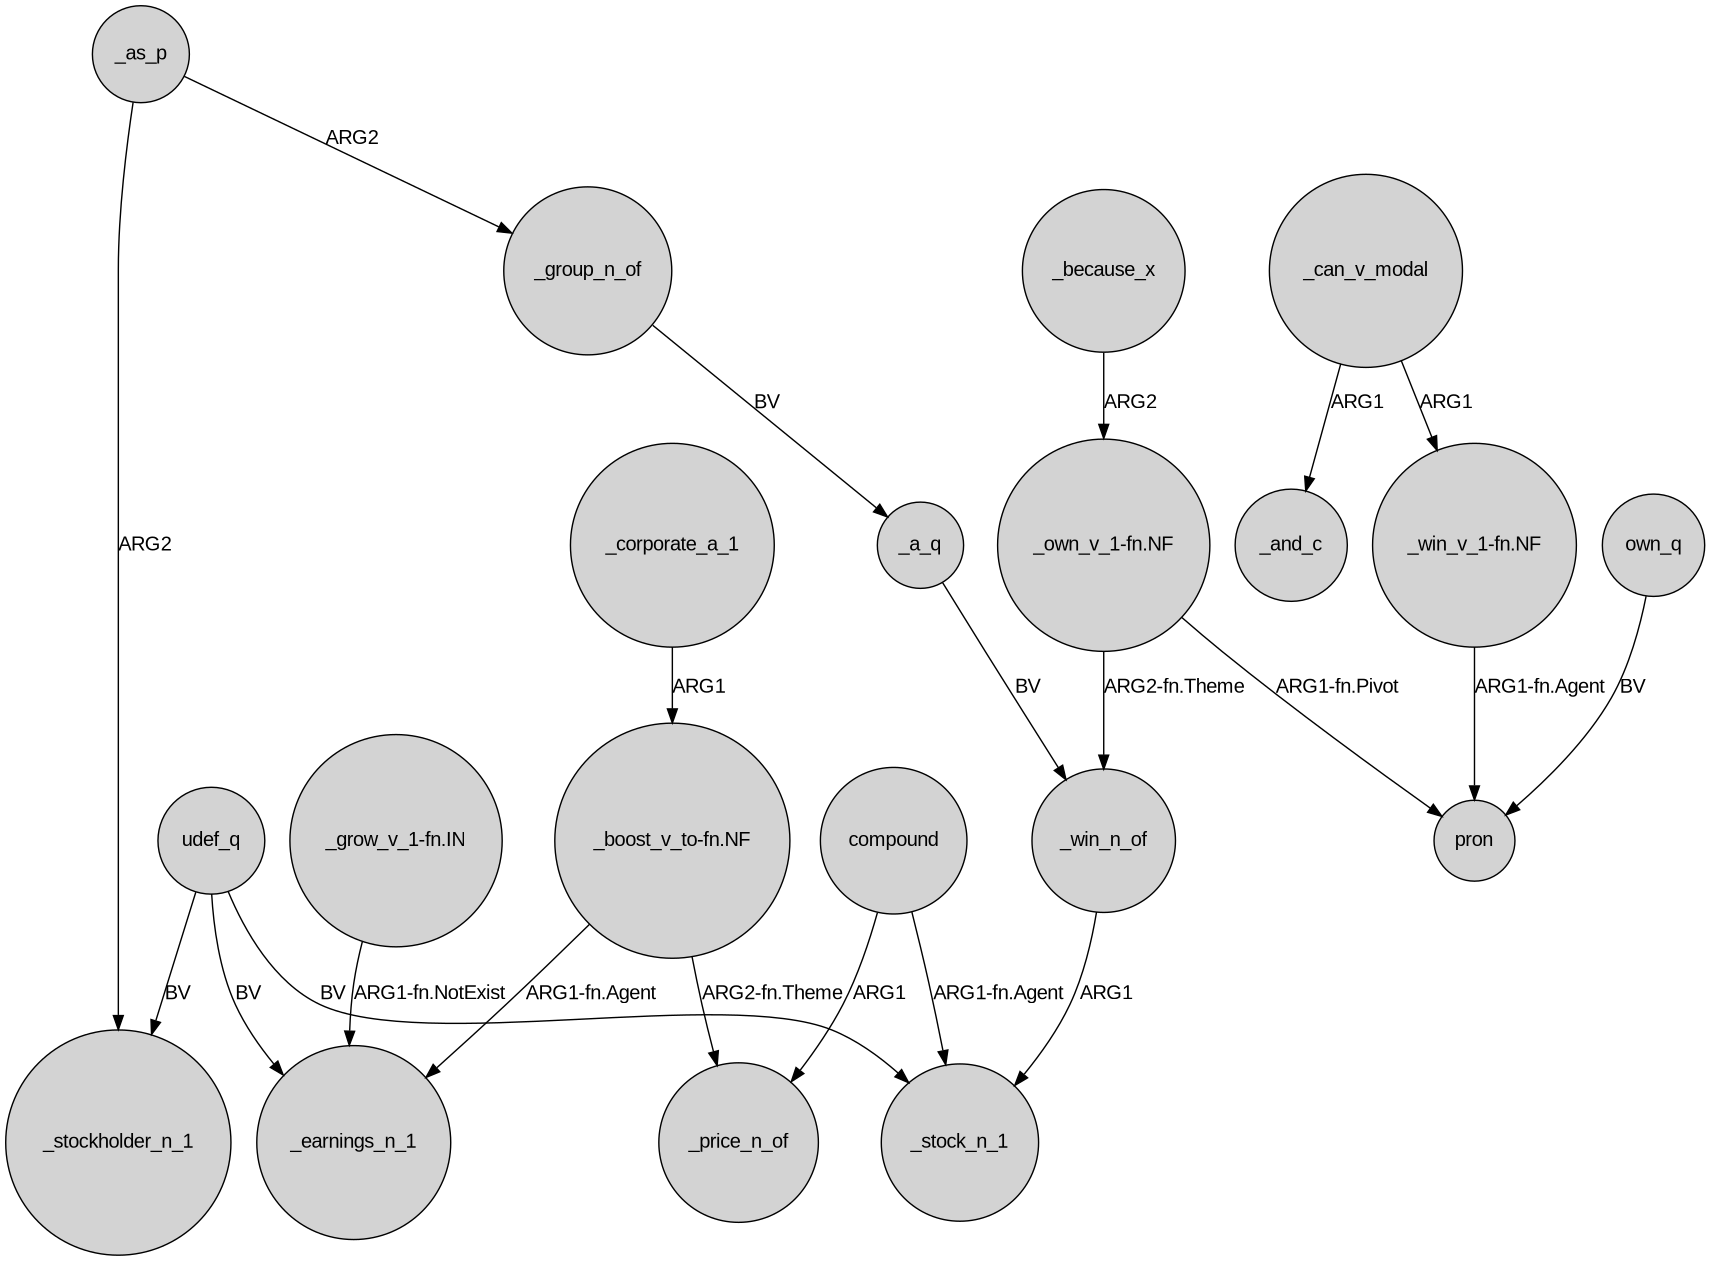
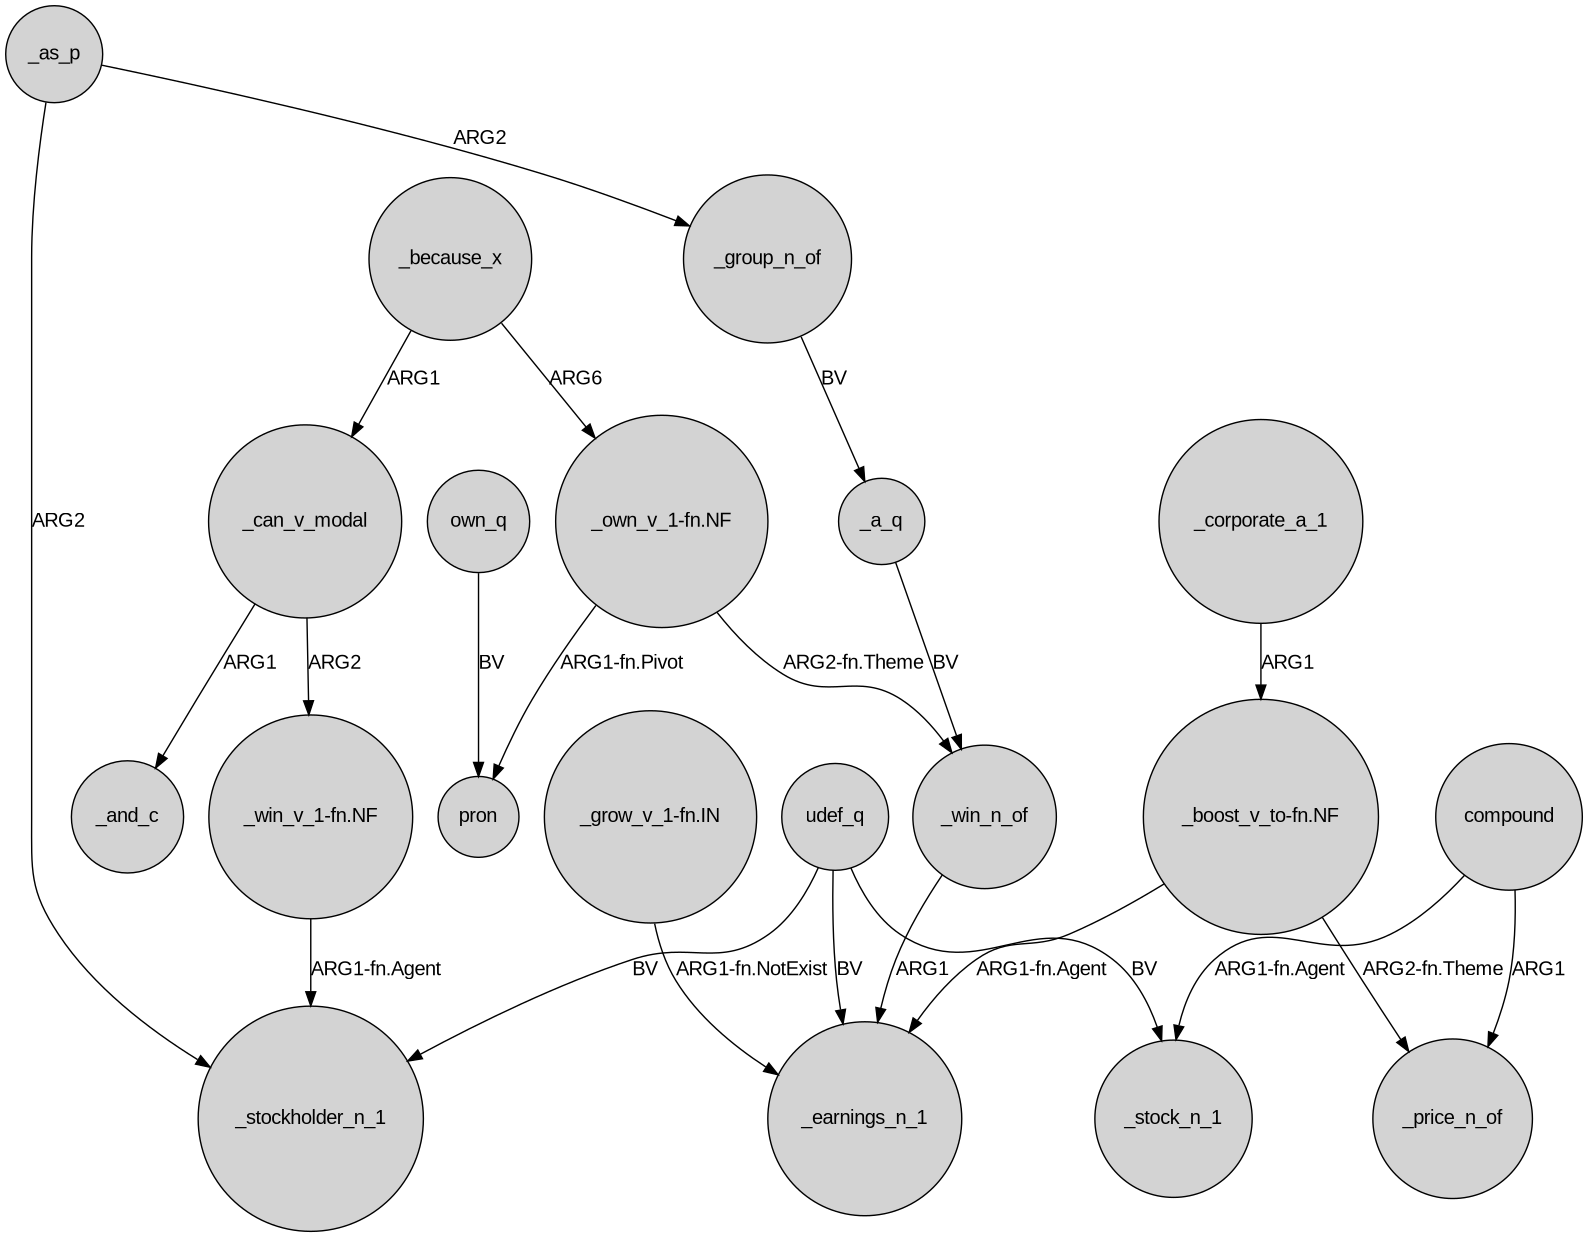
edge "_because_x" -> "_can_v_modal": added, label "ARG1"
edge "_because_x" -> "_own_v_1-fn.NF": label "ARG2" -> "ARG6"
edge "_can_v_modal" -> "_win_v_1-fn.NF": label "ARG1" -> "ARG2"
edge "_win_v_1-fn.NF" -> "pron": now "_win_v_1-fn.NF" -> "_stockholder_n_1"
edge "_win_n_of" -> "_stock_n_1": now "_win_n_of" -> "_earnings_n_1"
